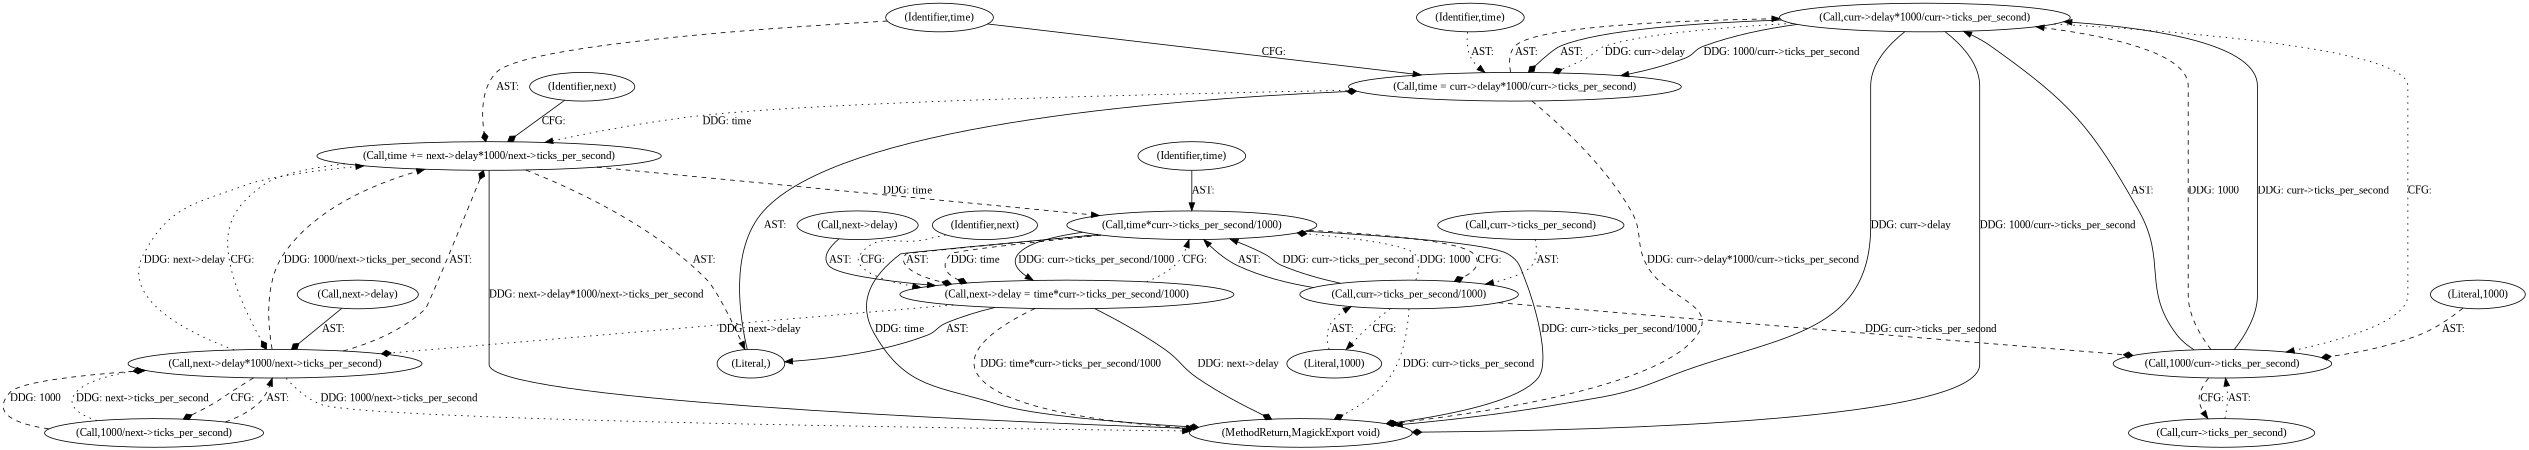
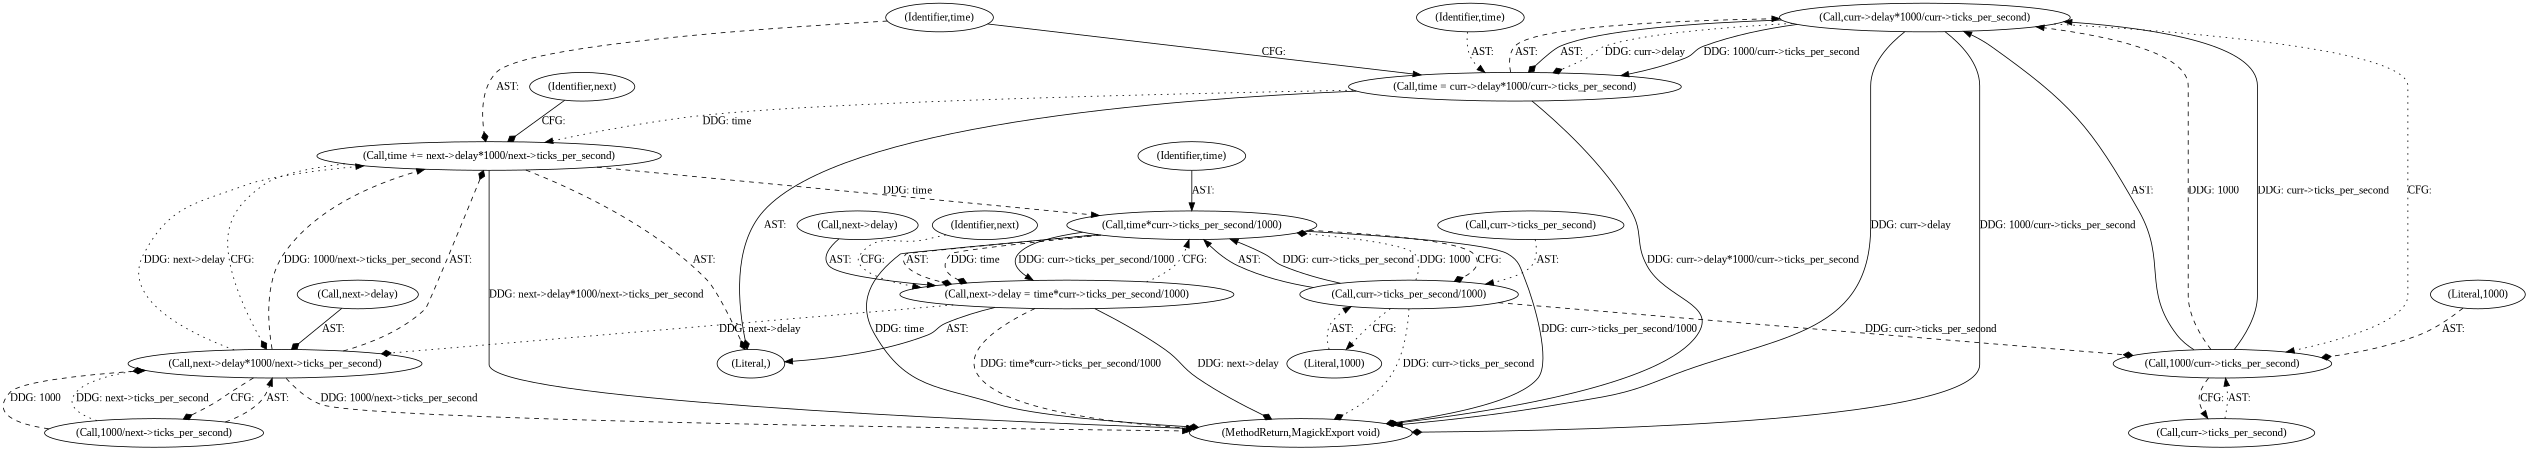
edge "(Literal,)" -> "(Call,time = curr->delay*1000/curr->ticks_per_second)": reversed
edge "(Call,time += next->delay*1000/next->ticks_per_second)" -> "(Literal,)": arrowhead normal -> diamond
edge "(Call,time = curr->delay*1000/curr->ticks_per_second)" -> "(MethodReturn,MagickExport void)": style dashed -> solid
edge "(Call,next->delay*1000/next->ticks_per_second)" -> "(MethodReturn,MagickExport void)": style dotted -> dashed
